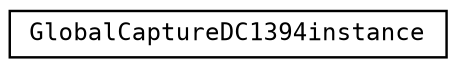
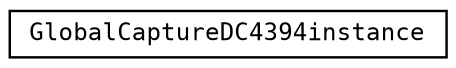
node "GlobalCaptureDC1394instance": label "GlobalCaptureDC1394instance" -> "GlobalCaptureDC4394instance"
